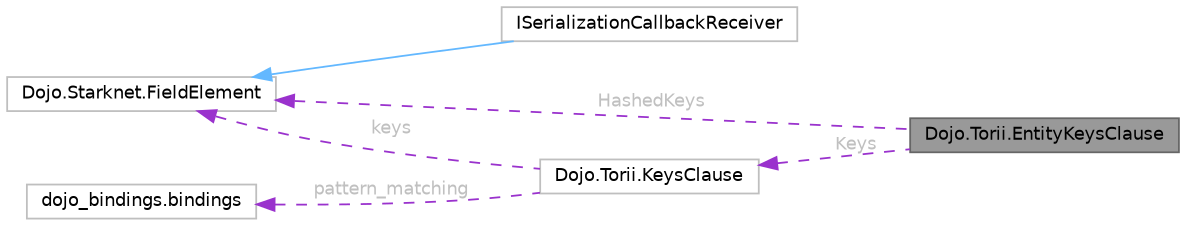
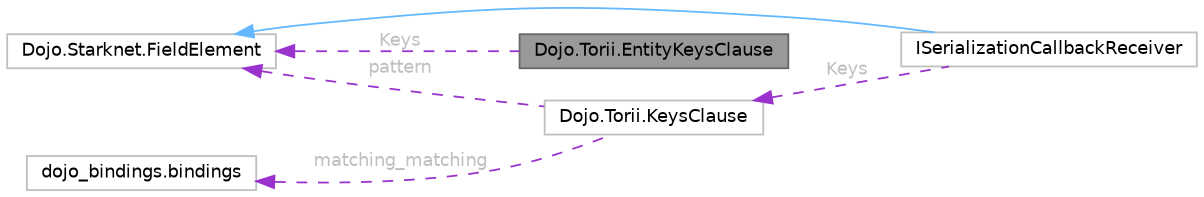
edge "Dojo.Torii.EntityKeysClause" -> "Dojo.Starknet.FieldElement": label " HashedKeys" -> " Keys"
edge "Dojo.Torii.KeysClause" -> "Dojo.Starknet.FieldElement": label " keys" -> " pattern"
edge "Dojo.Torii.EntityKeysClause" -> "Dojo.Torii.KeysClause": now "ISerializationCallbackReceiver" -> "Dojo.Torii.KeysClause"
edge "Dojo.Torii.KeysClause" -> "dojo_bindings.bindings": label " pattern_matching" -> " matching_matching"
